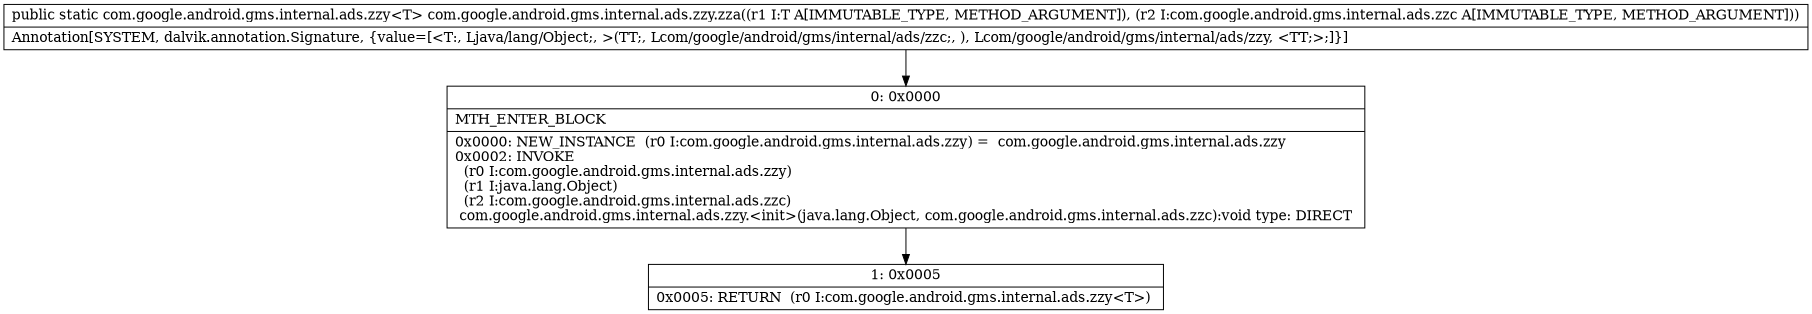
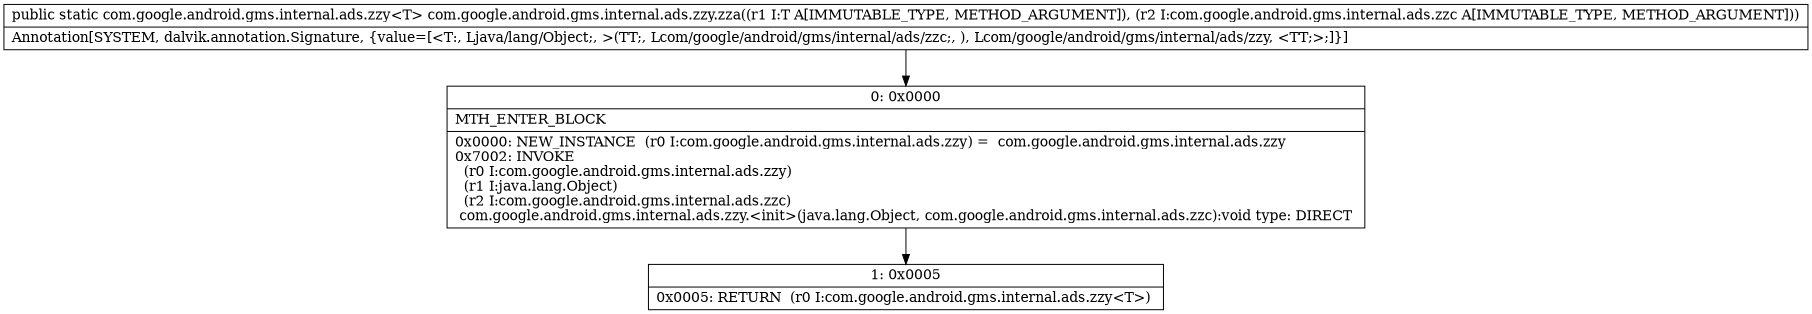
node "0: 0x0000": text "0x0002: INVOKE" -> "0x7002: INVOKE"
